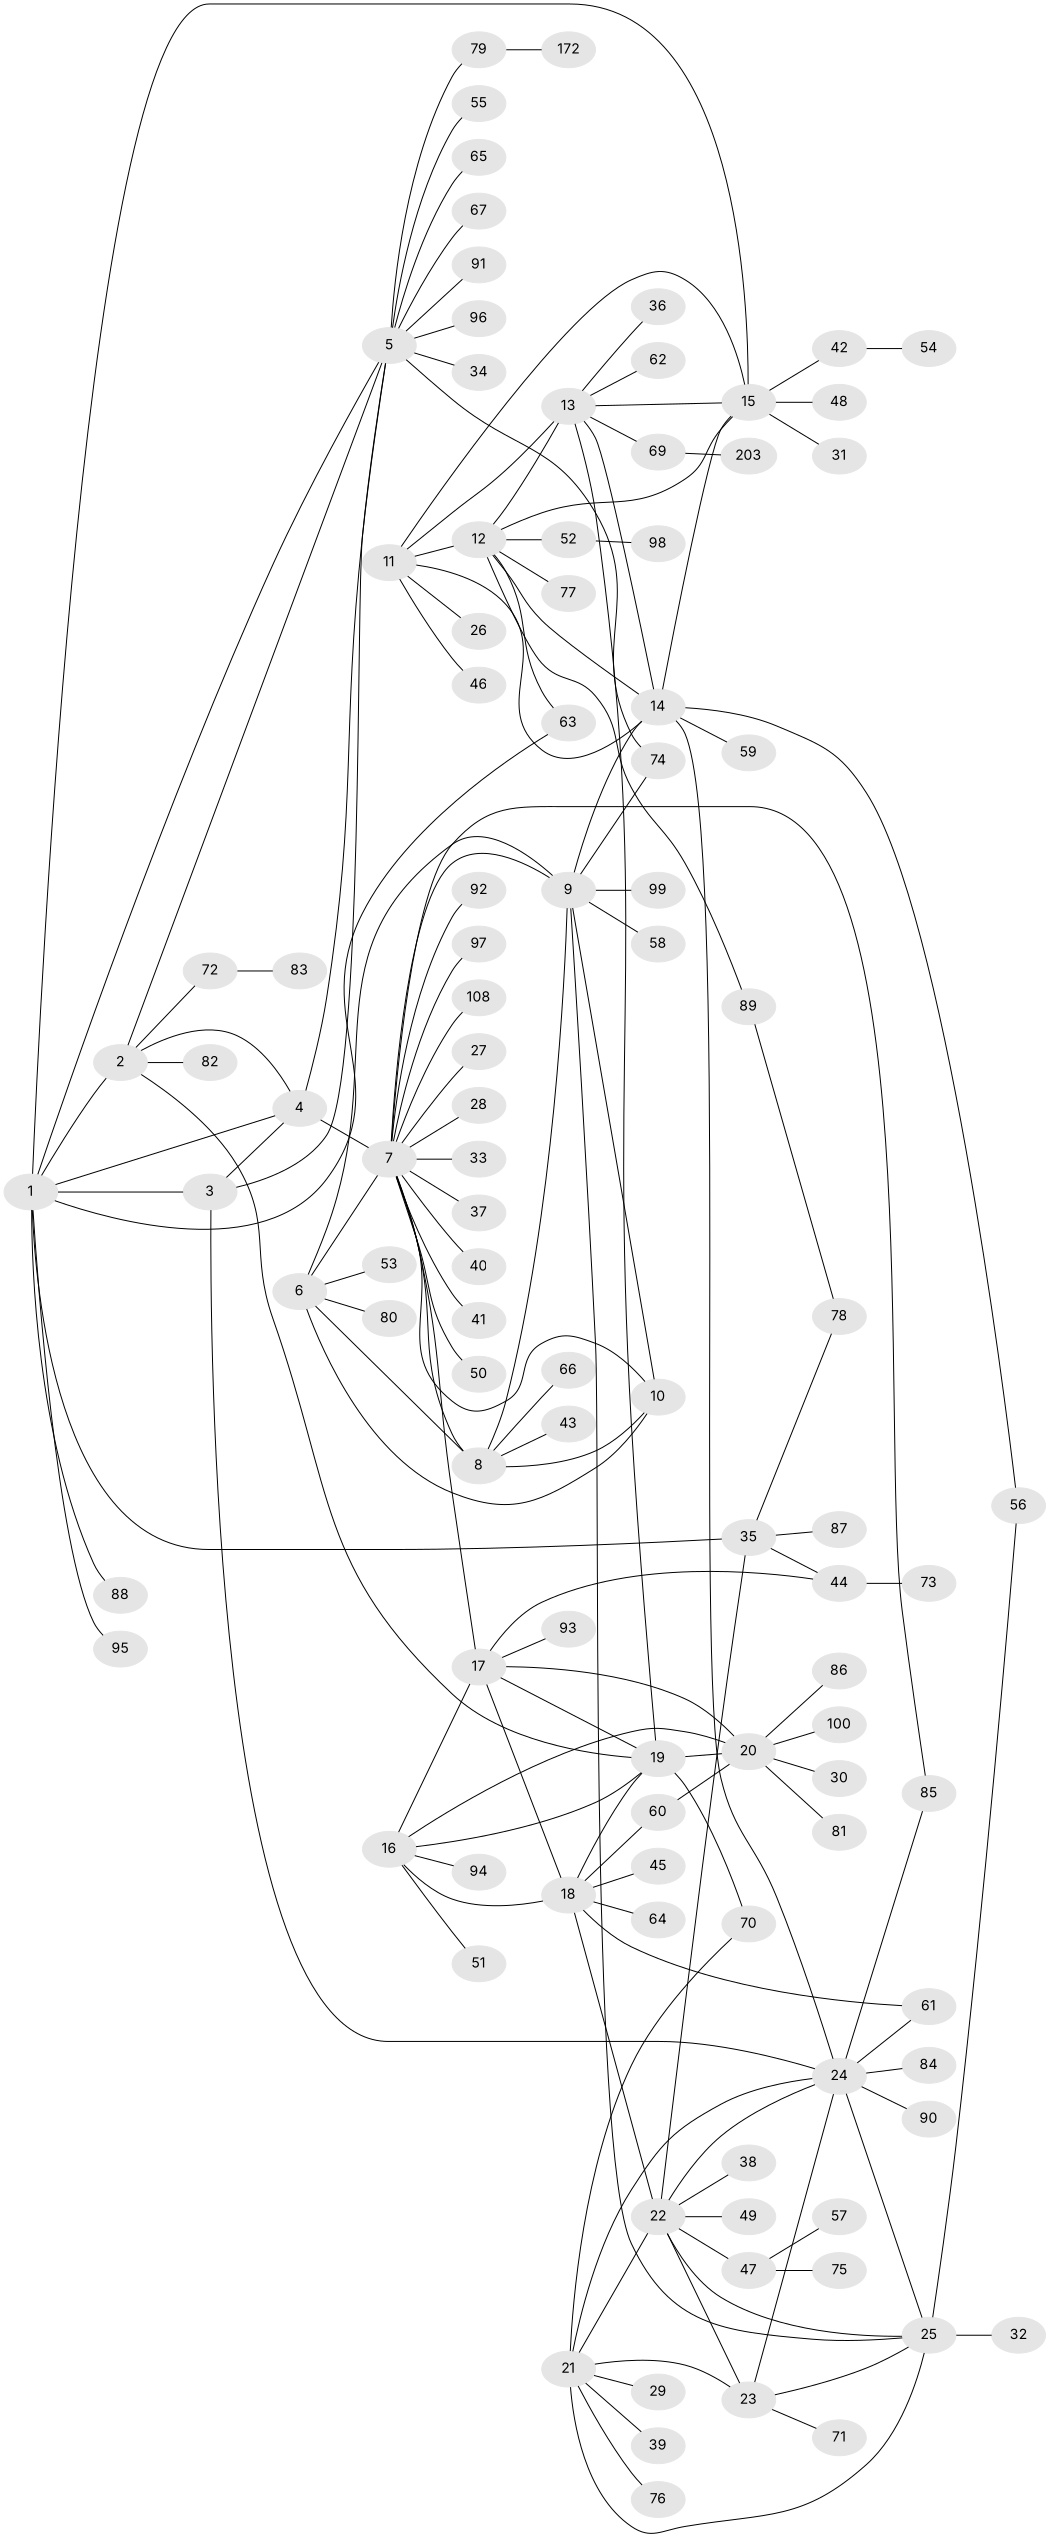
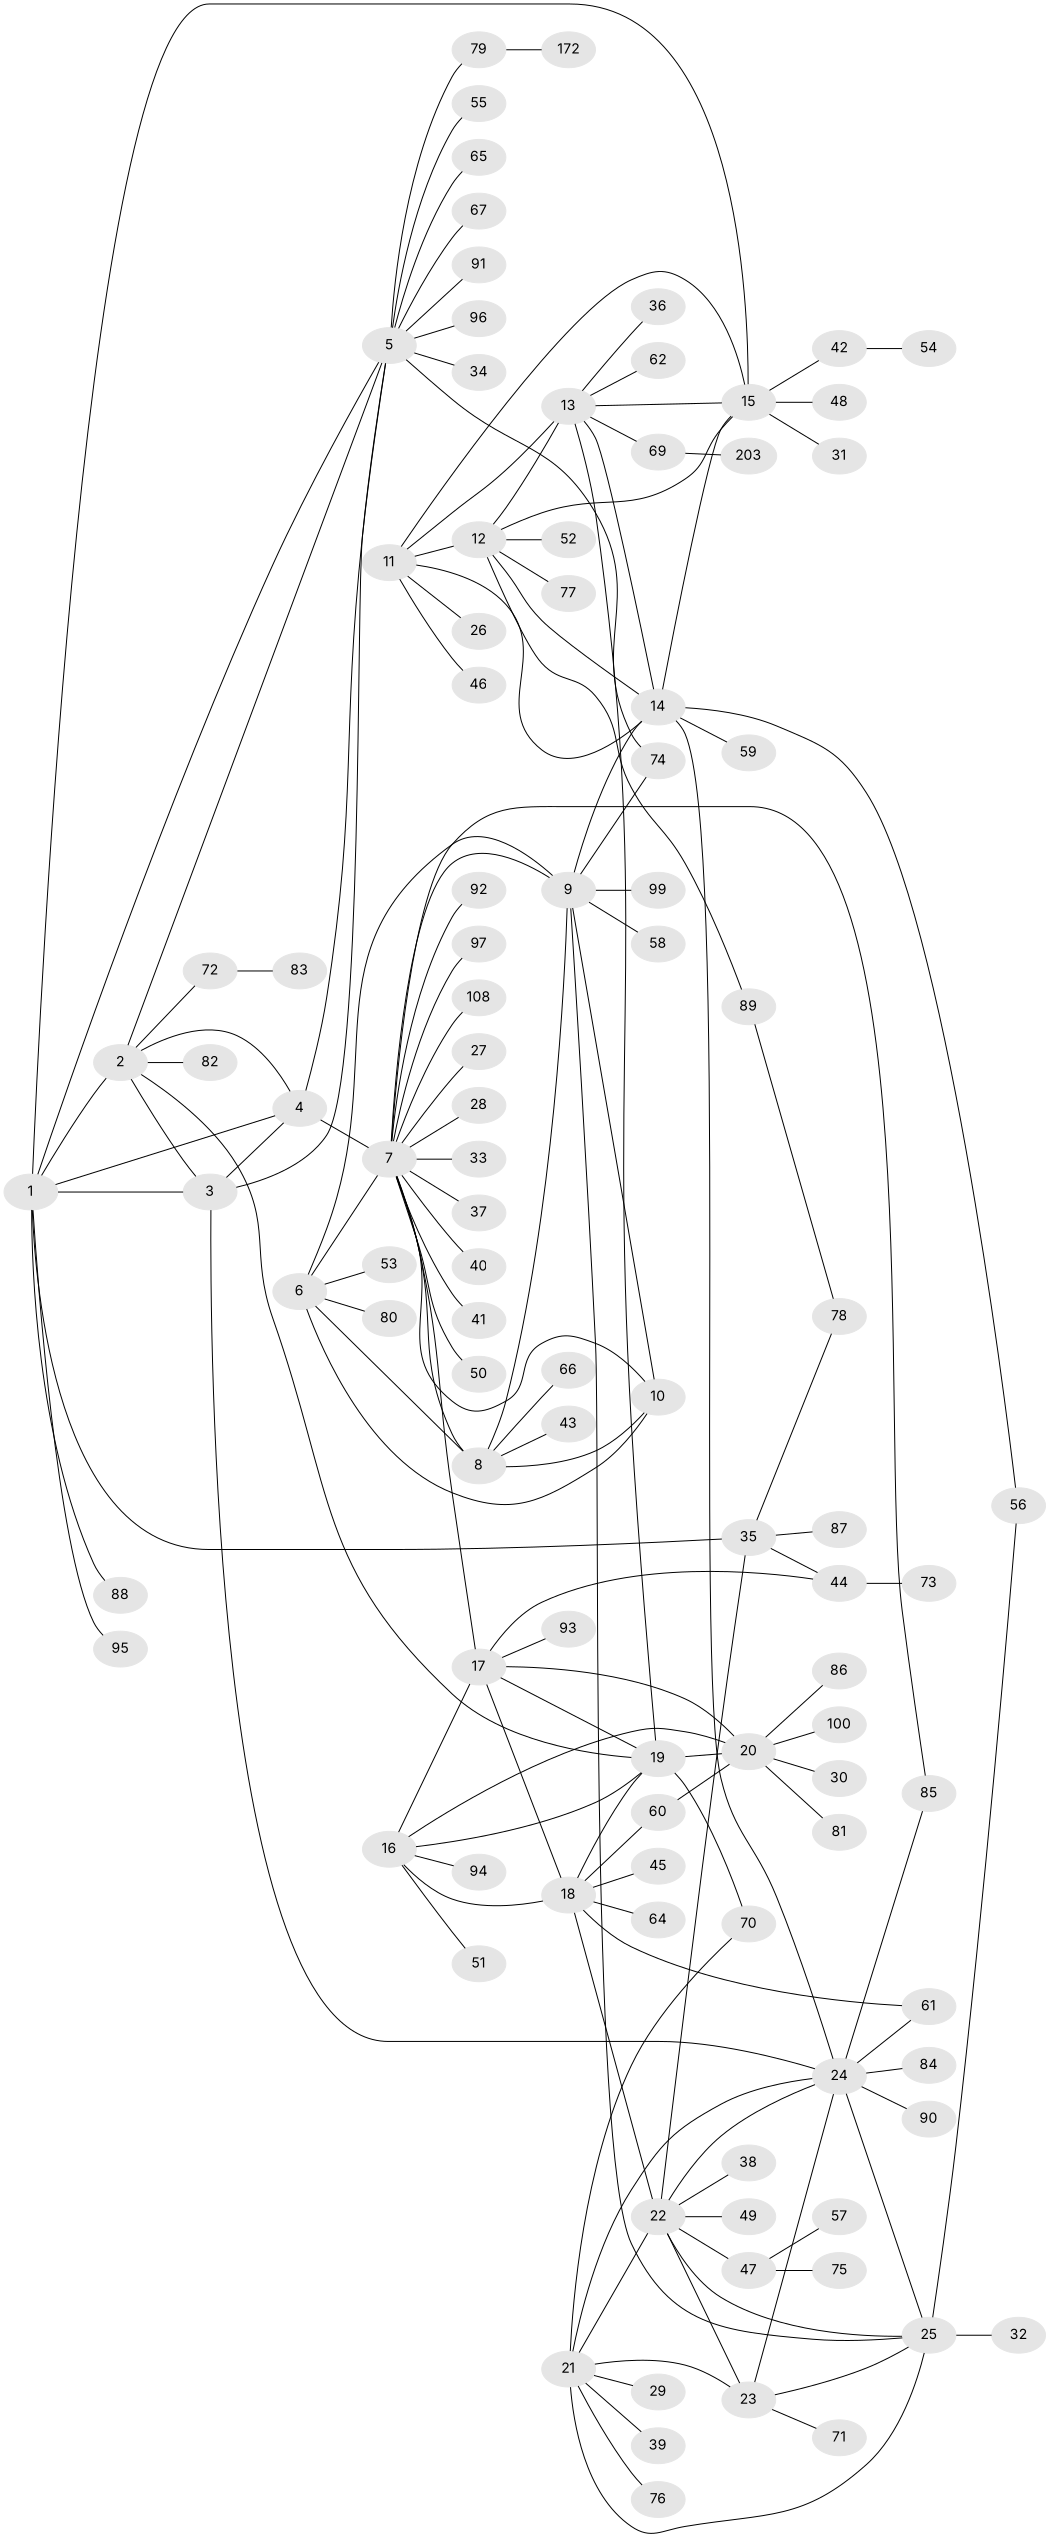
node "98": removed
node "63": removed
edge "2" -- "3": added
